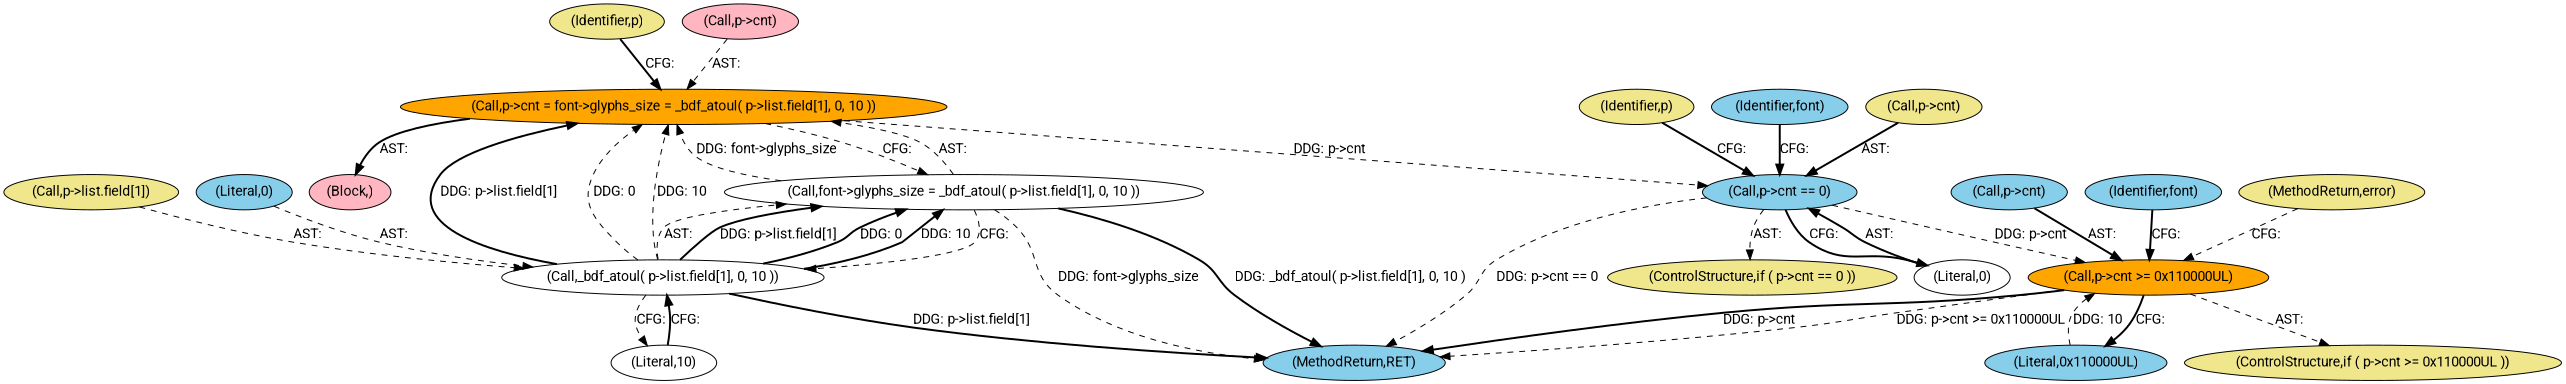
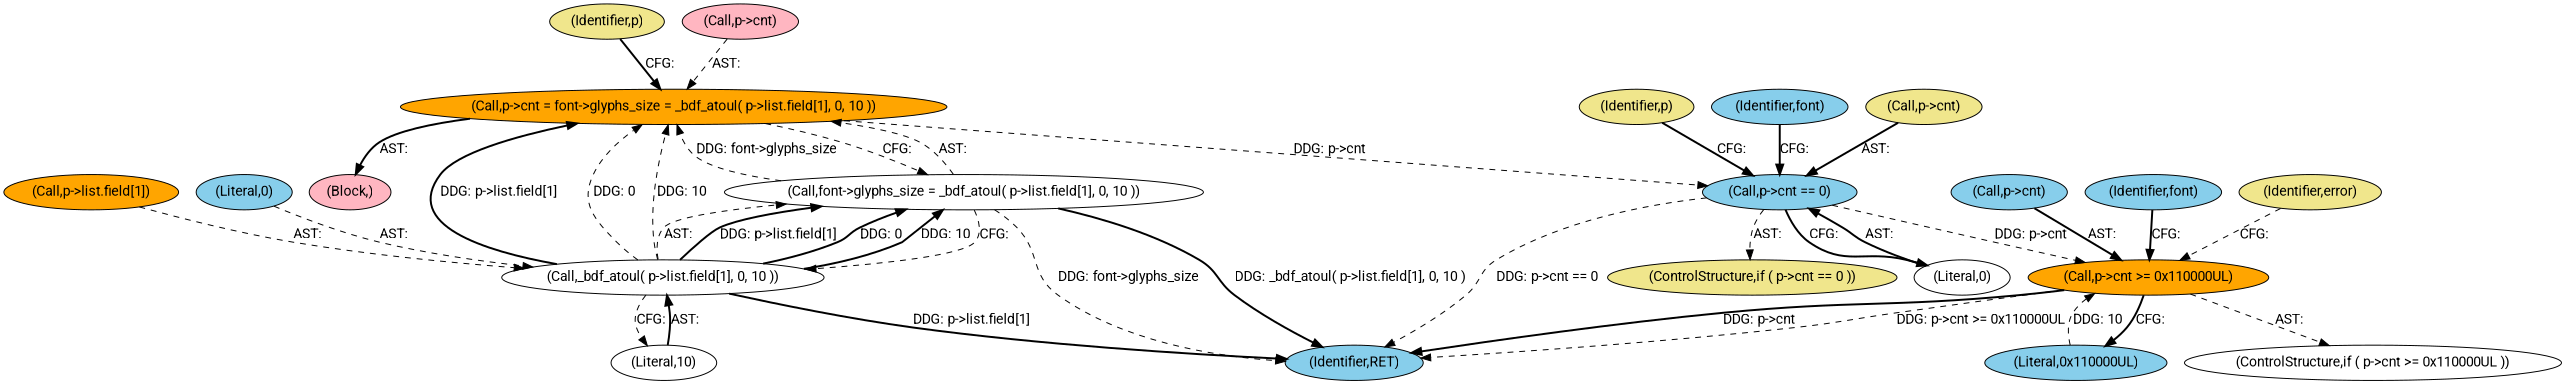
node "(Call,p->list.field[1])": fillcolor khaki -> orange
node "(MethodReturn,error)": label "(MethodReturn,error)" -> "(Identifier,error)"
edge "(Literal,10)" -> "(Call,_bdf_atoul( p->list.field[1], 0, 10 ))": label "CFG: " -> "AST: "
node "(MethodReturn,RET)": label "(MethodReturn,RET)" -> "(Identifier,RET)"
node "(ControlStructure,if ( p->cnt >= 0x110000UL ))": fillcolor khaki -> white
